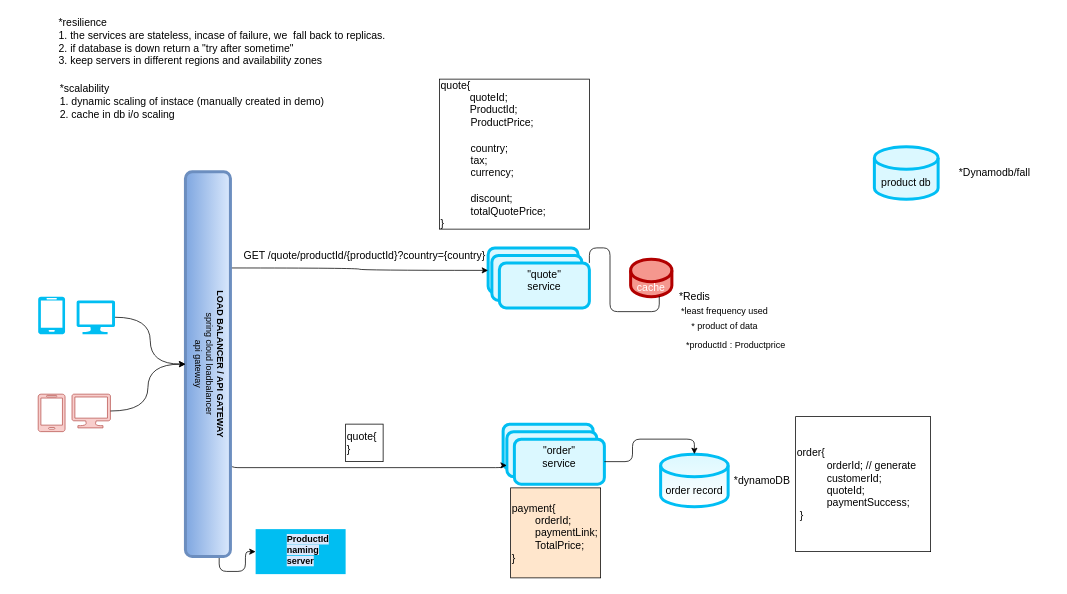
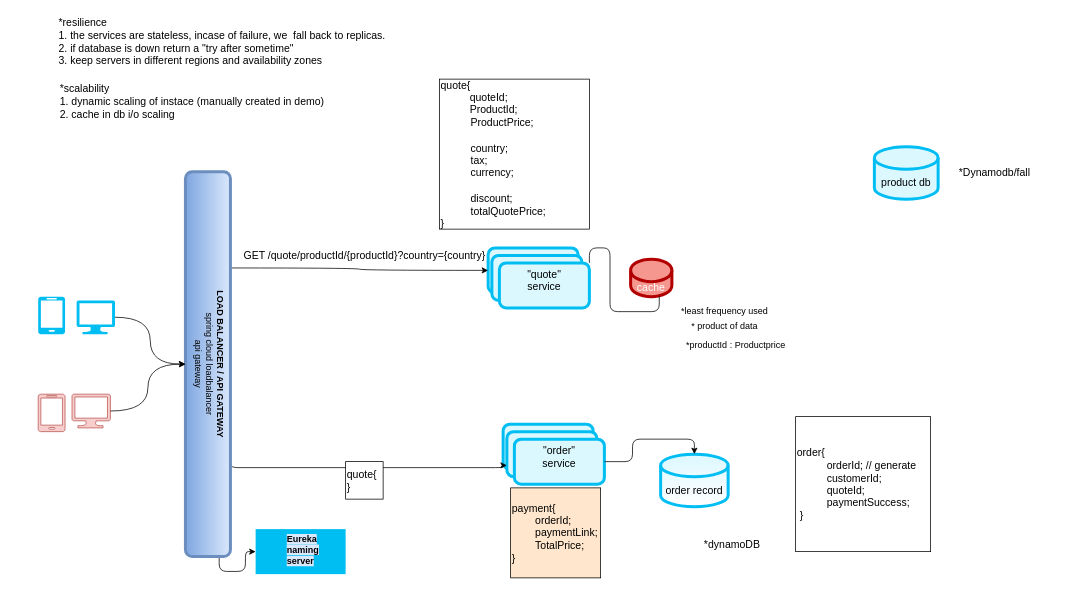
node "*Redis": removed
node "quote{ }": moved (364, 443) -> (364, 480)
node "*dynamoDB": moved (762, 480) -> (732, 544)
node "ProductId naming server": label "ProductId naming server" -> "Eureka naming server"
